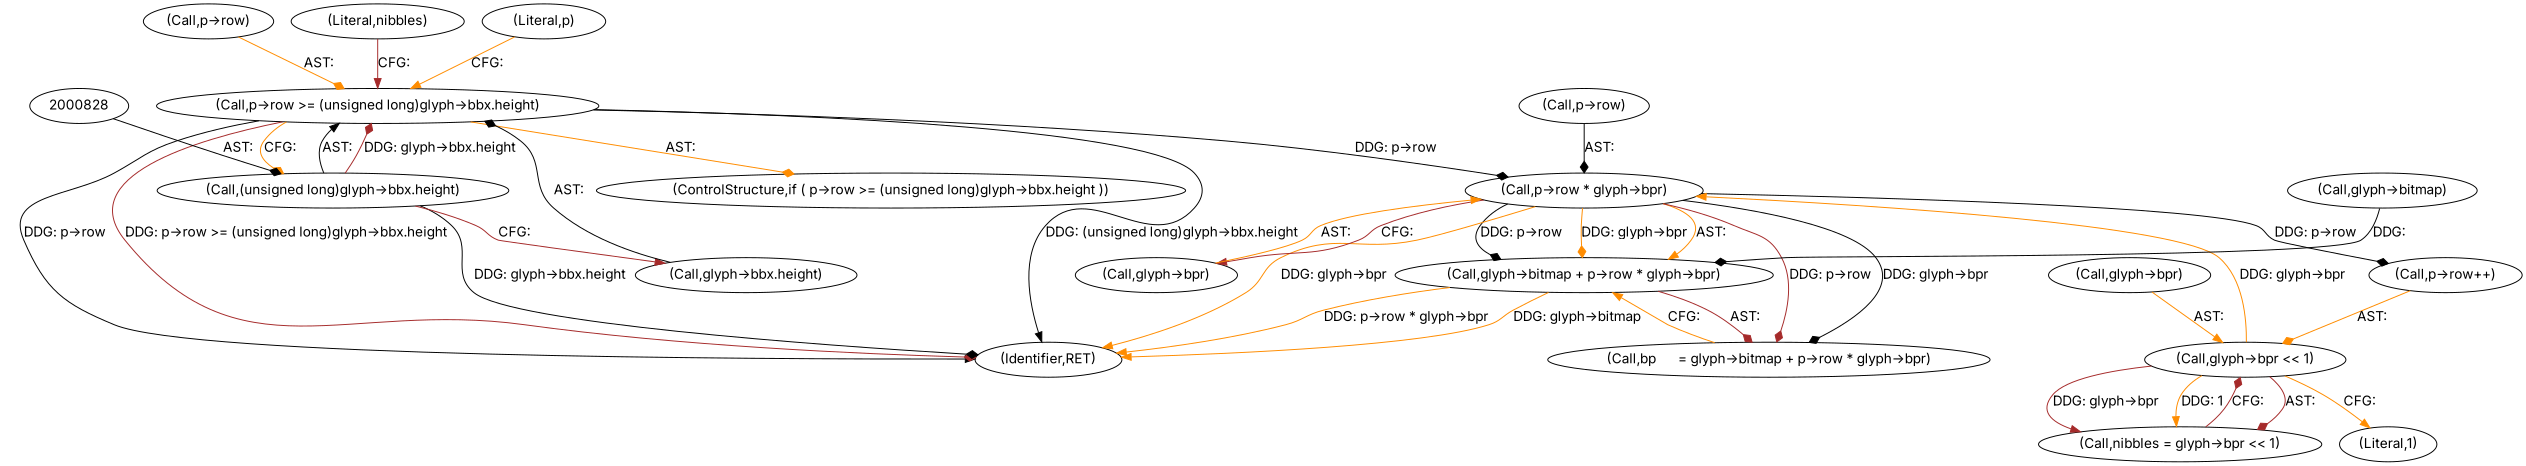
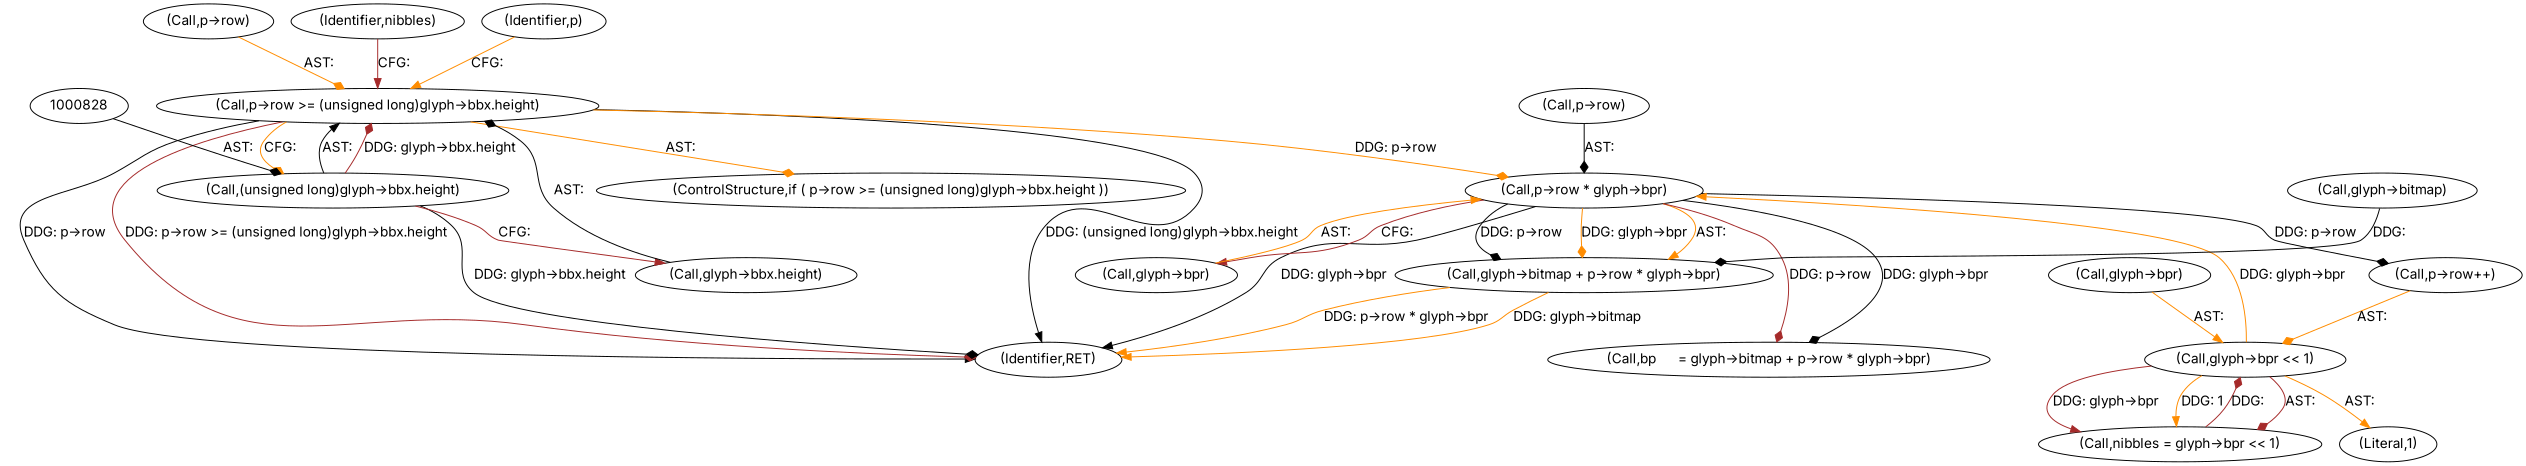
node "(Literal,nibbles)": label "(Literal,nibbles)" -> "(Identifier,nibbles)"
node "(Literal,p)": label "(Literal,p)" -> "(Identifier,p)"
node "2000828": label "2000828" -> "1000828"
edge "(Call,p->row >= (unsigned long)glyph->bbx.height)" -> "(Call,p->row * glyph->bpr)": color black -> darkorange
edge "(Call,p->row * glyph->bpr)" -> "(Identifier,RET)": color darkorange -> black
edge "(Call,glyph->bitmap + p->row * glyph->bpr)" -> "(Call,bp      = glyph->bitmap + p->row * glyph->bpr)": removed, label "AST:"
edge "(Call,bp      = glyph->bitmap + p->row * glyph->bpr)" -> "(Call,glyph->bitmap + p->row * glyph->bpr)": removed, label "CFG:"
edge "(Call,nibbles = glyph->bpr << 1)" -> "(Call,glyph->bpr << 1)": label "CFG: " -> "DDG: "
edge "(Call,glyph->bpr << 1)" -> "(Literal,1)": label "CFG: " -> "AST: "
